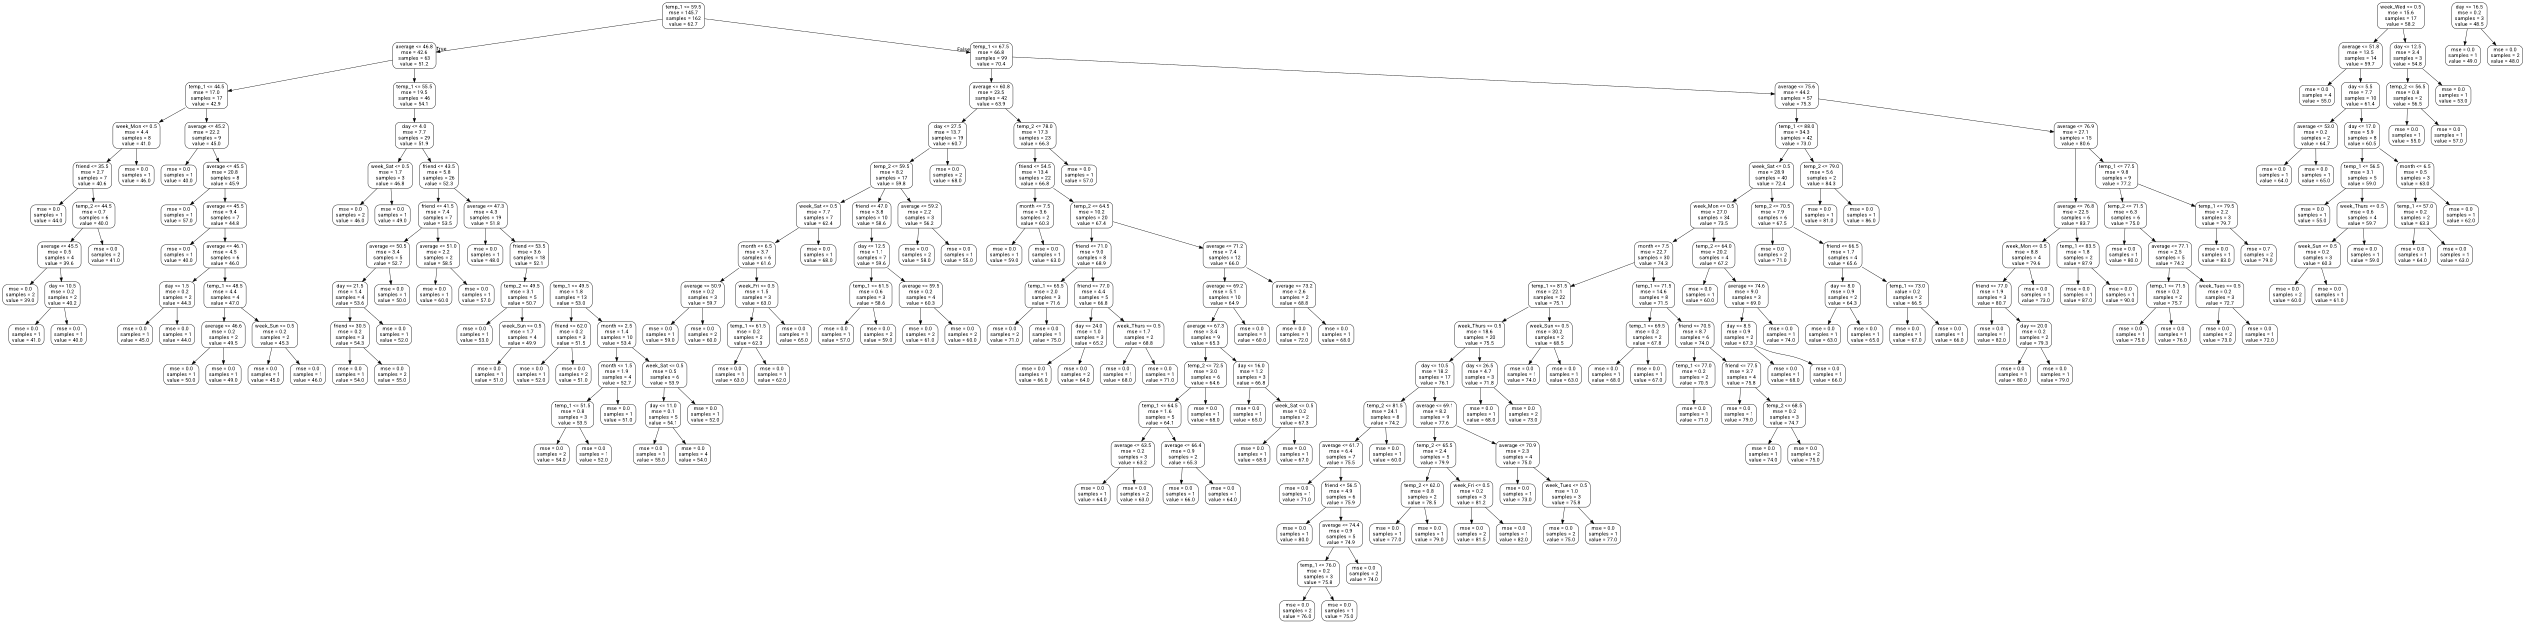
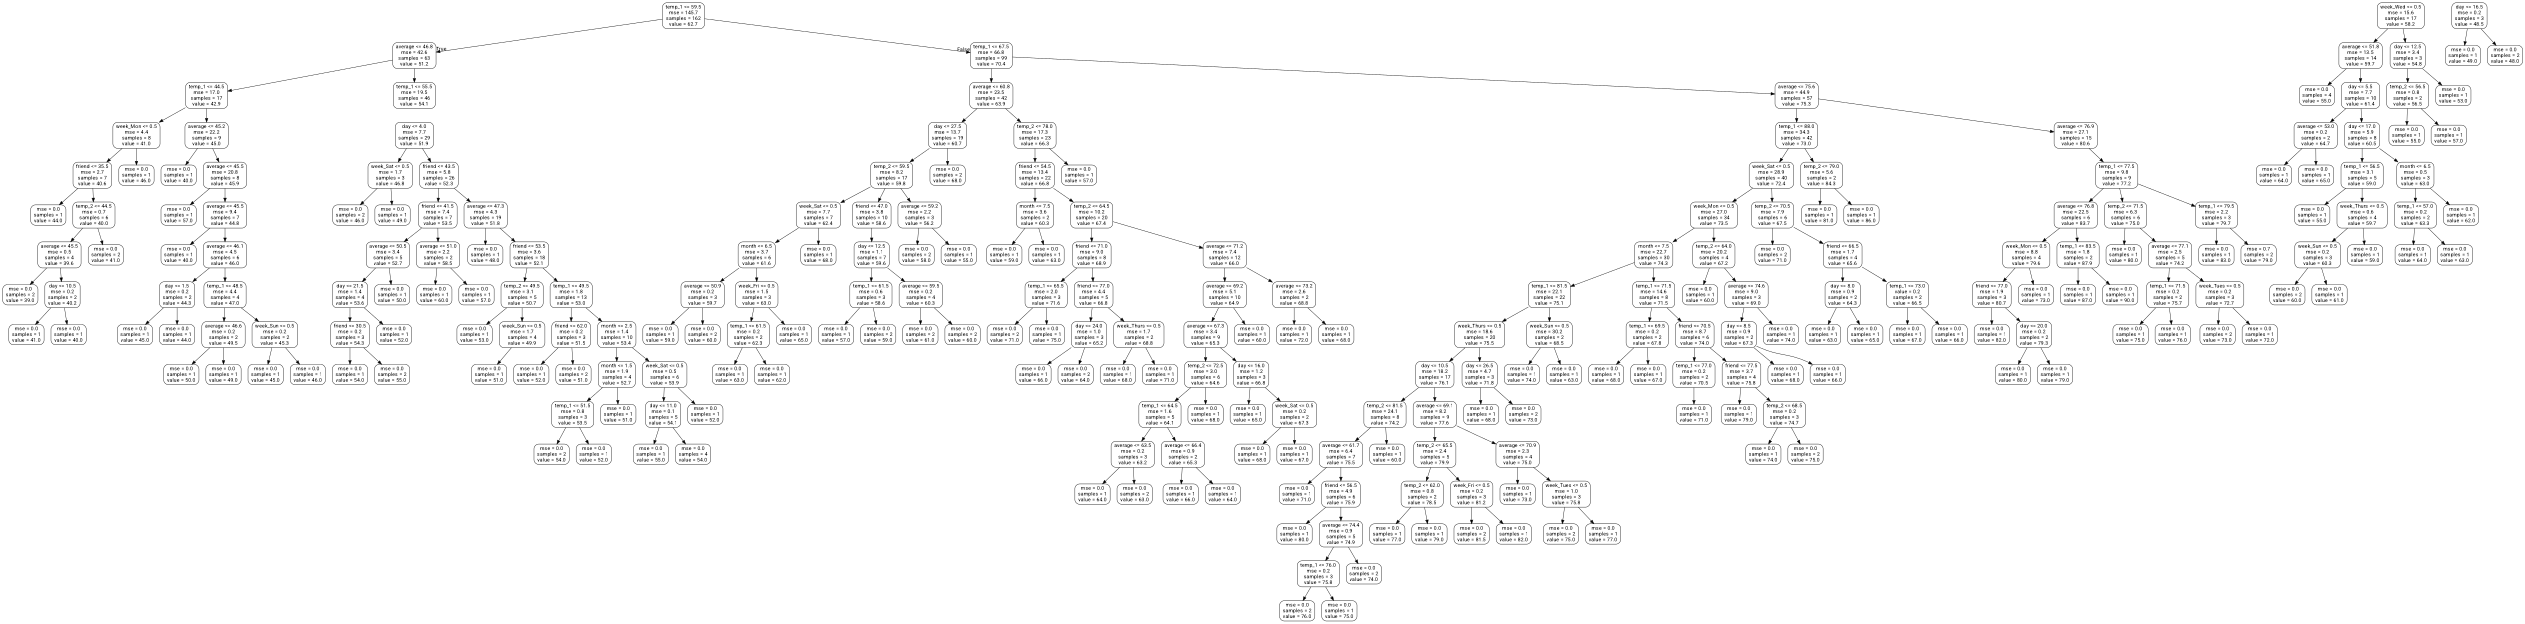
node "average <= 75.6 mse = 44.2 samples = 57 value = 75.3": label "average <= 75.6 mse = 44.2 samples = 57 value = 75.3" -> "average <= 75.6 mse = 44.9 samples = 57 value = 75.3"
edge "temp_1 <= 55.5 mse = 19.5 samples = 46 value = 54.1" -> "day <= 4.0 mse = 7.7 samples = 29 value = 51.9": removed
edge "average <= 76.9 mse = 27.1 samples = 15 value = 80.6" -> "average <= 76.8 mse = 22.5 samples = 6 value = 83.7": now "temp_1 <= 77.5 mse = 9.8 samples = 9 value = 77.2" -> "average <= 76.8 mse = 22.5 samples = 6 value = 83.7"
edge "friend <= 53.5 mse = 3.6 samples = 18 value = 52.1" -> "temp_1 <= 49.5 mse = 1.8 samples = 13 value = 53.0": added
